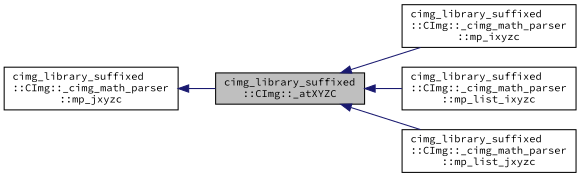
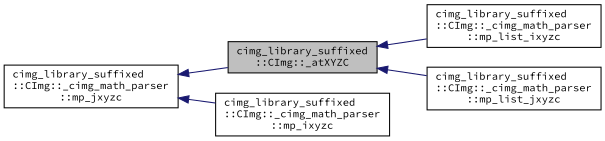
edge "cimg_library_suffixed ::CImg::_cimg_math_parser ::mp_ixyzc" -> "cimg_library_suffixed ::CImg::_atXYZC": now "cimg_library_suffixed ::CImg::_cimg_math_parser ::mp_ixyzc" -> "cimg_library_suffixed ::CImg::_cimg_math_parser ::mp_jxyzc"
